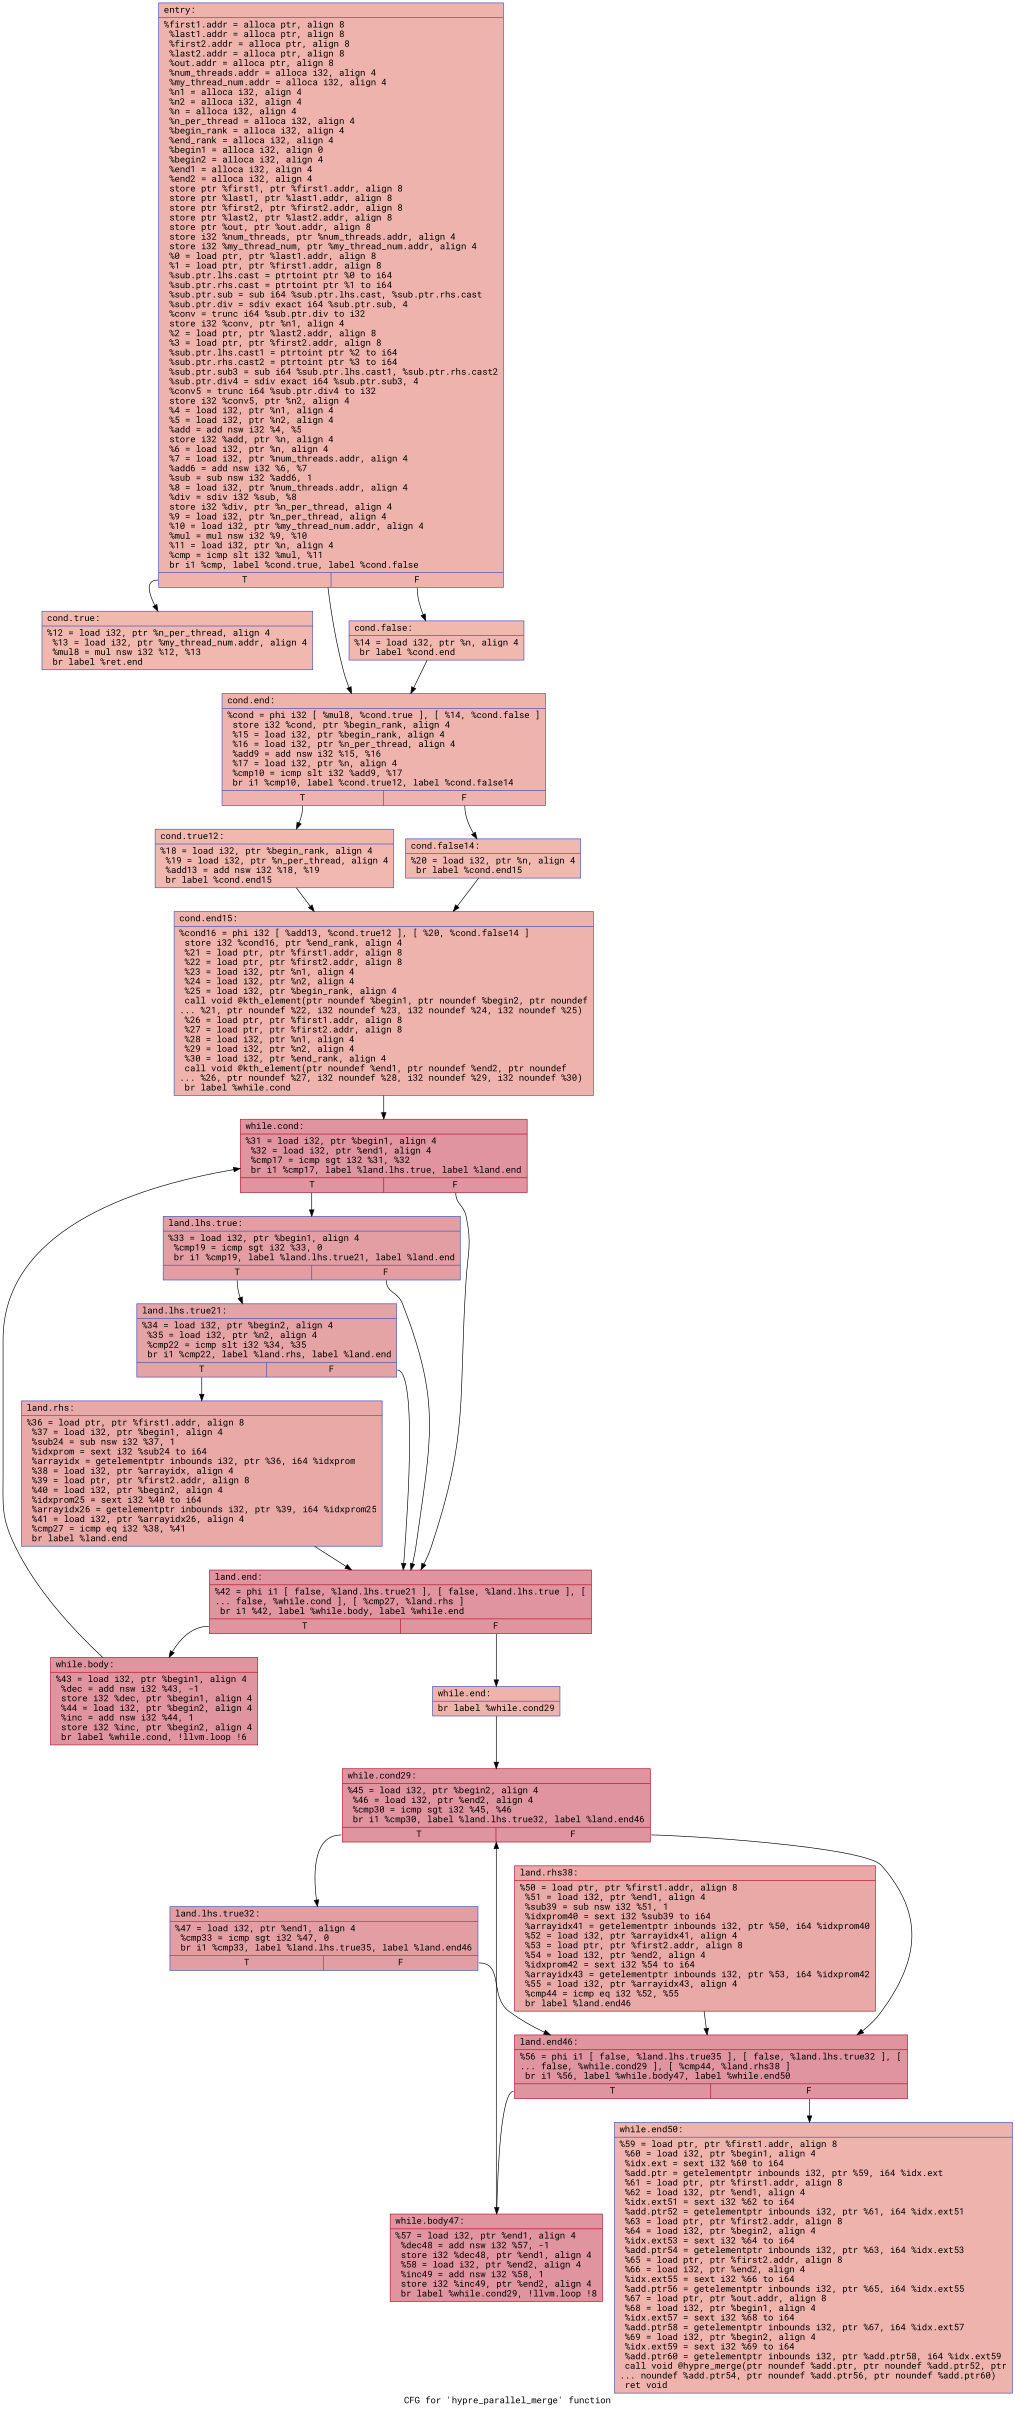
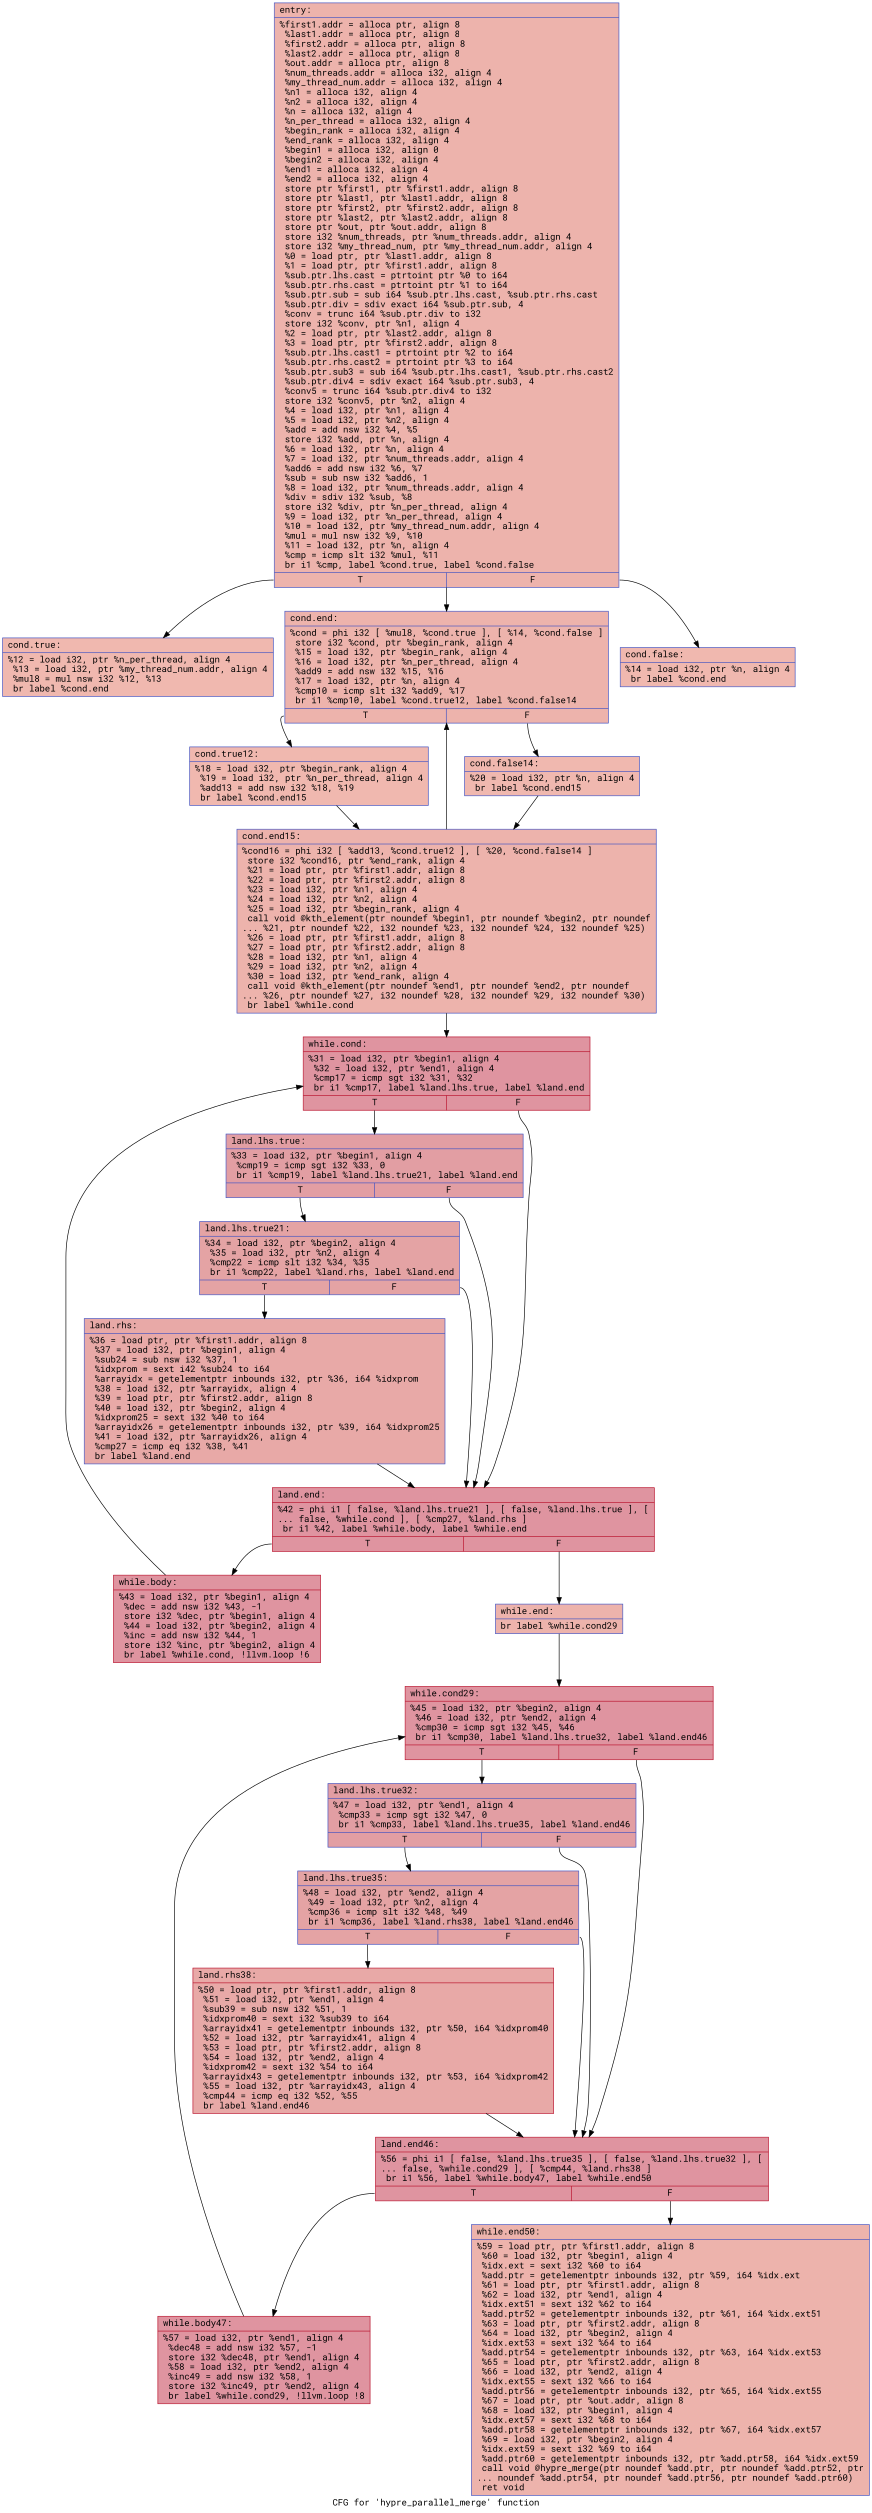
node "cond.true:": text "br label %ret.end" -> "br label %cond.end"
edge "cond.false:" -> "cond.end:": now "cond.end15:" -> "cond.end:"
node "land.rhs:": text "%idxprom = sext i32 %sub24 to i64" -> "%idxprom = sext i42 %sub24 to i64"
node "land.lhs.true35:": added
